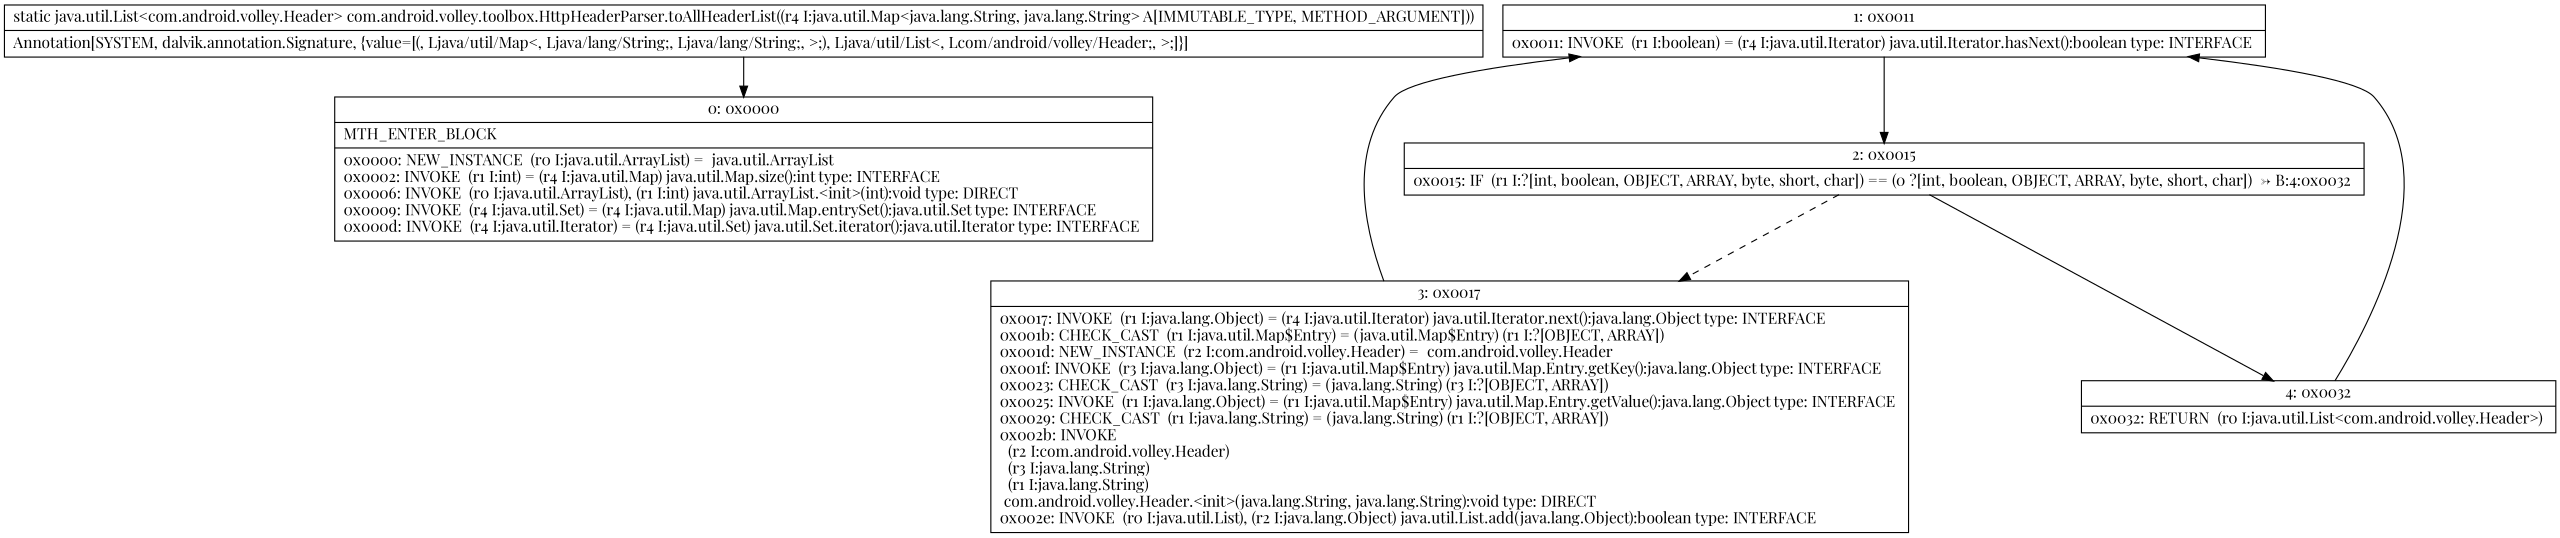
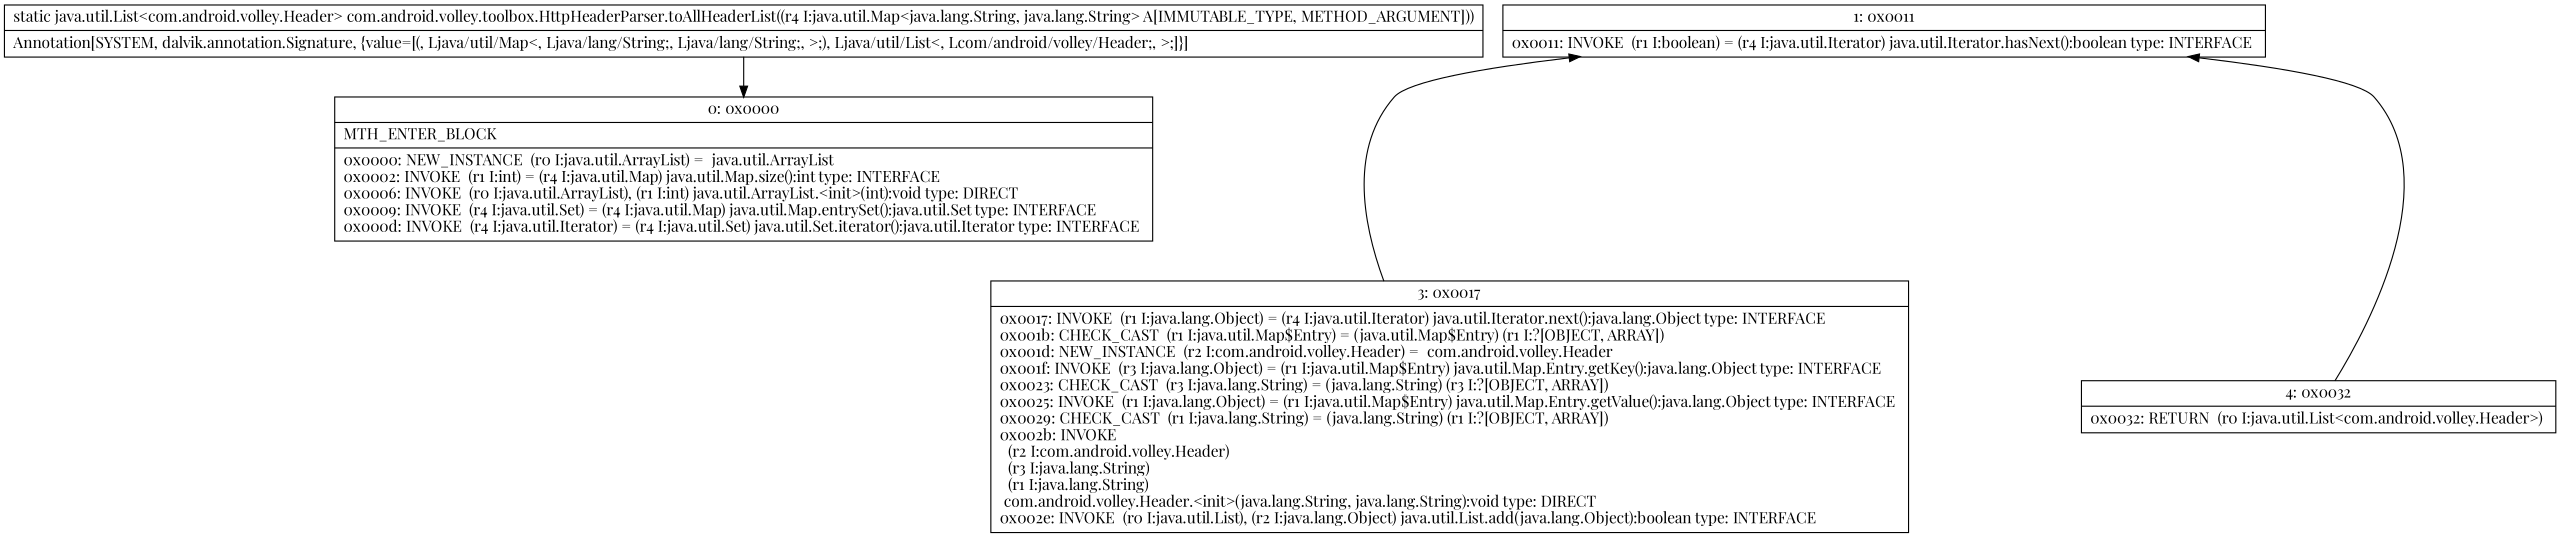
node "2: 0x0015": removed
